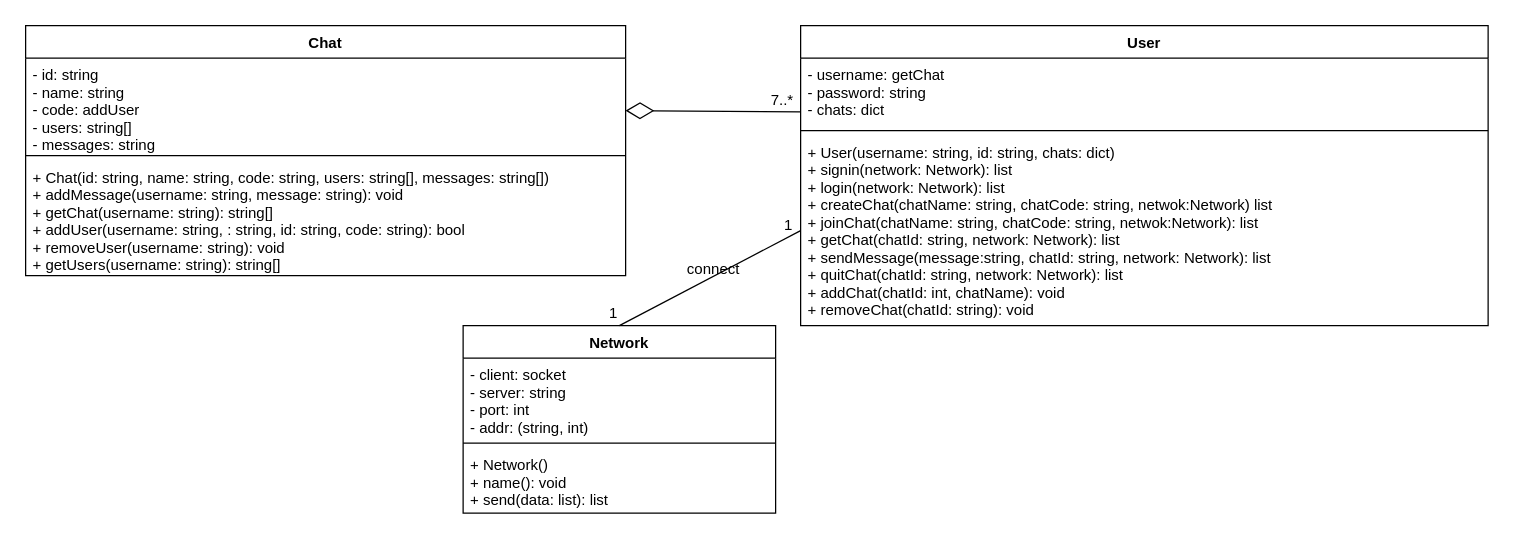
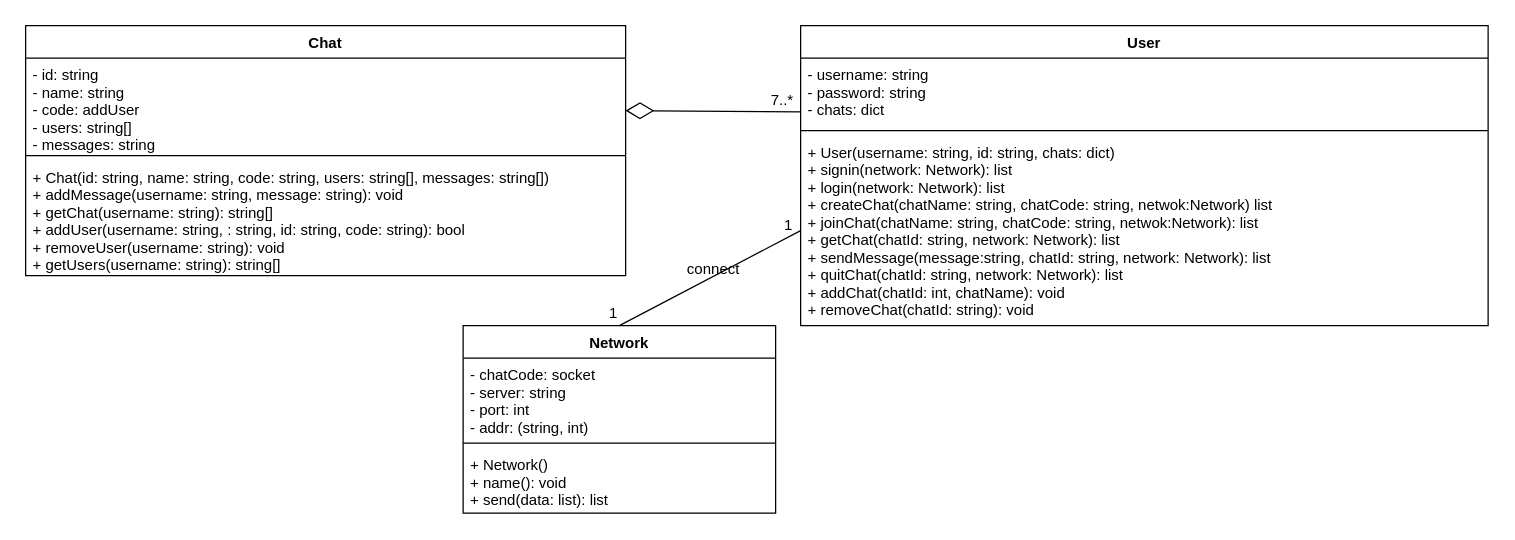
node "- username: getChat - password: string - chats: dict": label "- username: getChat - password: string - chats: dict" -> "- username: string - password: string - chats: dict"
node "- client: socket - server: string - port: int - addr: (string, int)": label "- client: socket - server: string - port: int - addr: (string, int)" -> "- chatCode: socket - server: string - port: int - addr: (string, int)"
